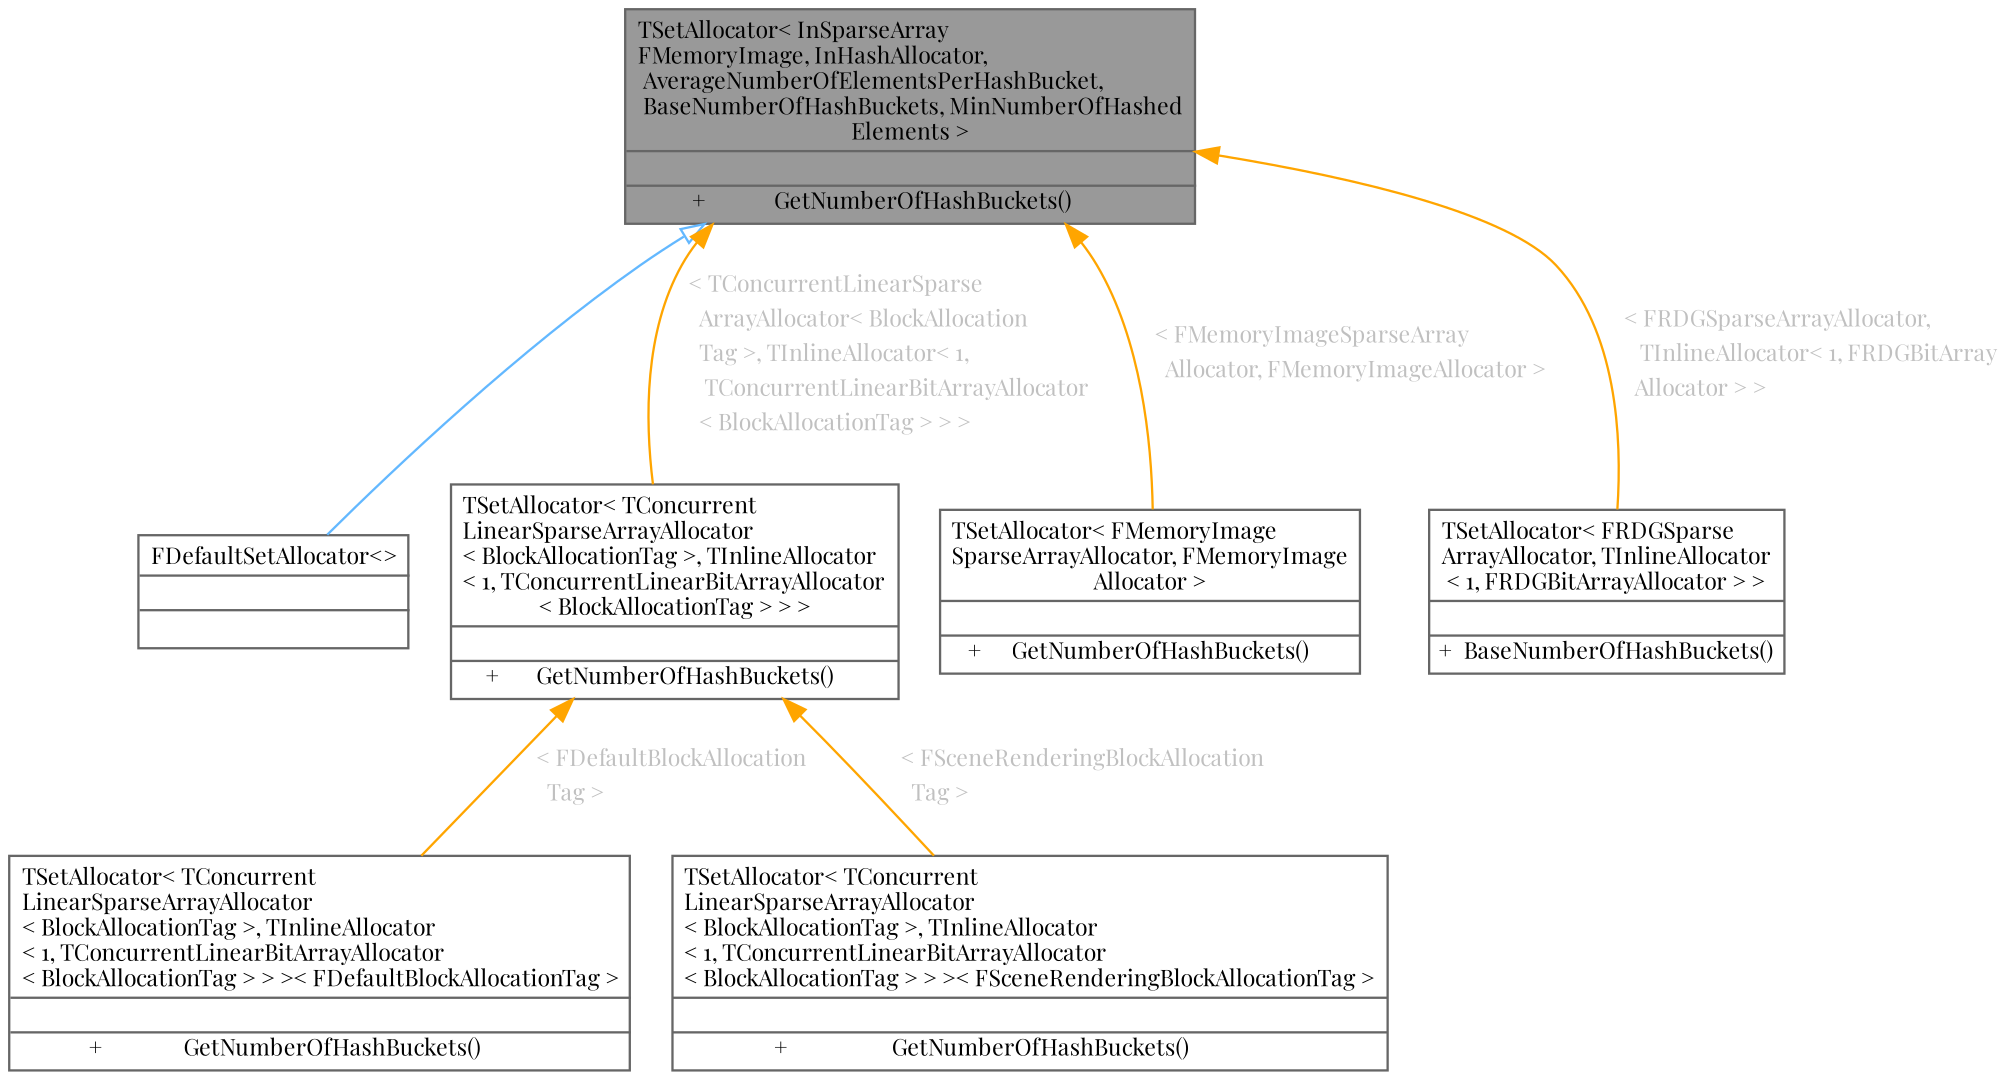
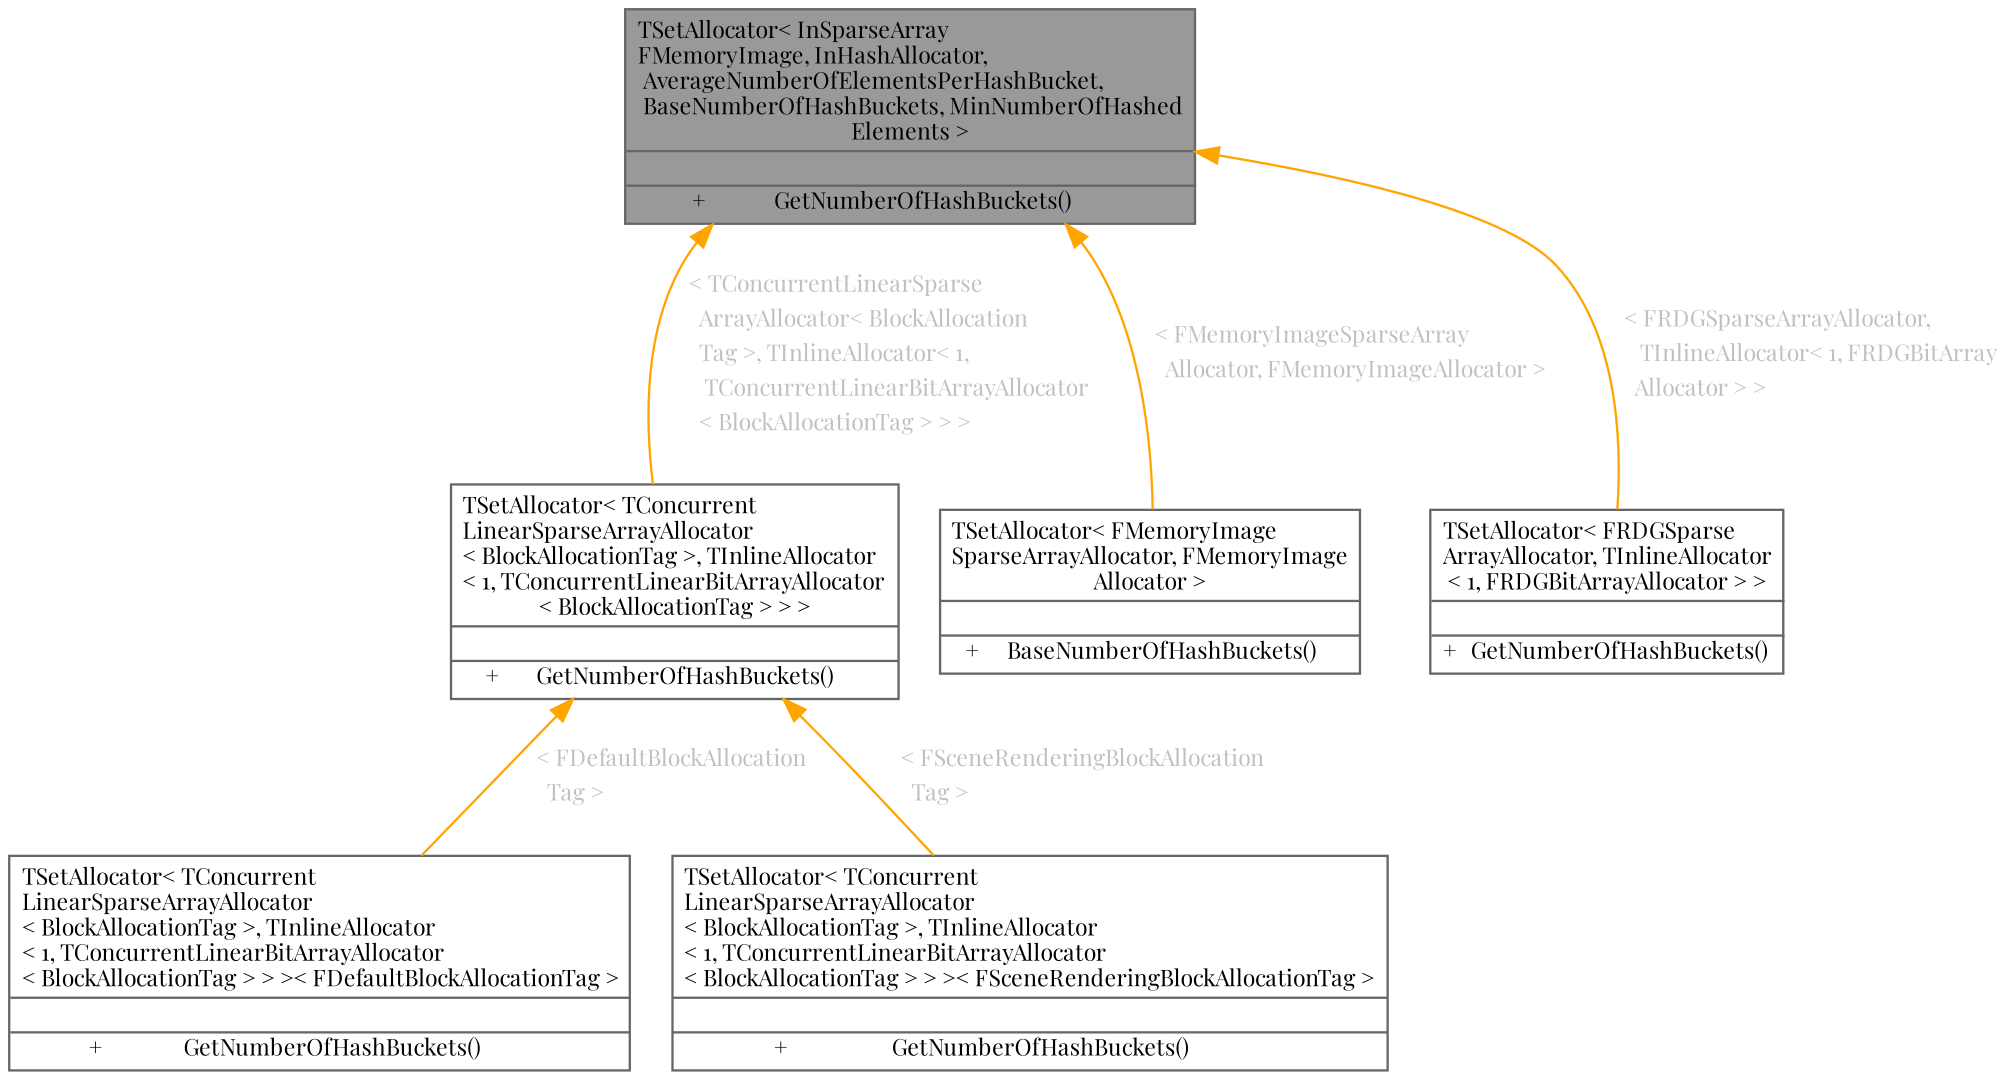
node "FDefaultSetAllocator<>": removed
node "TSetAllocator< FMemoryImage": text "GetNumberOfHashBuckets()" -> "BaseNumberOfHashBuckets()"
node "TSetAllocator< FRDGSparse": text "BaseNumberOfHashBuckets()" -> "GetNumberOfHashBuckets()"
